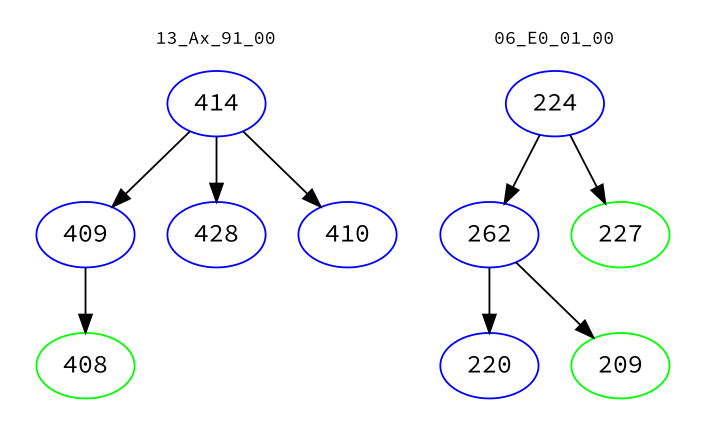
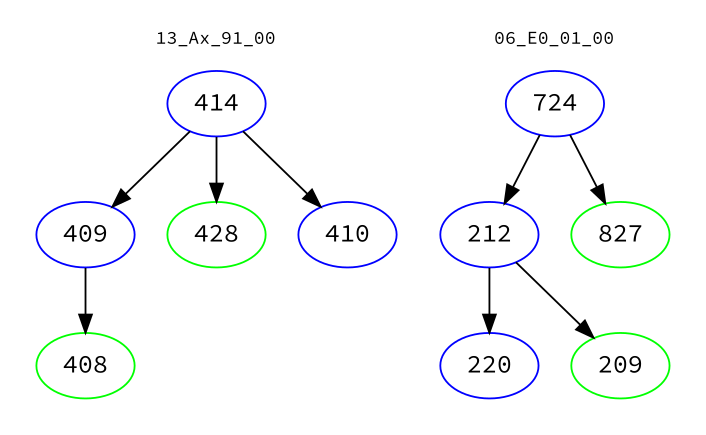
node "224": label "224" -> "724"
node "428": color blue -> green
node "262": label "262" -> "212"
node "227": label "227" -> "827"
